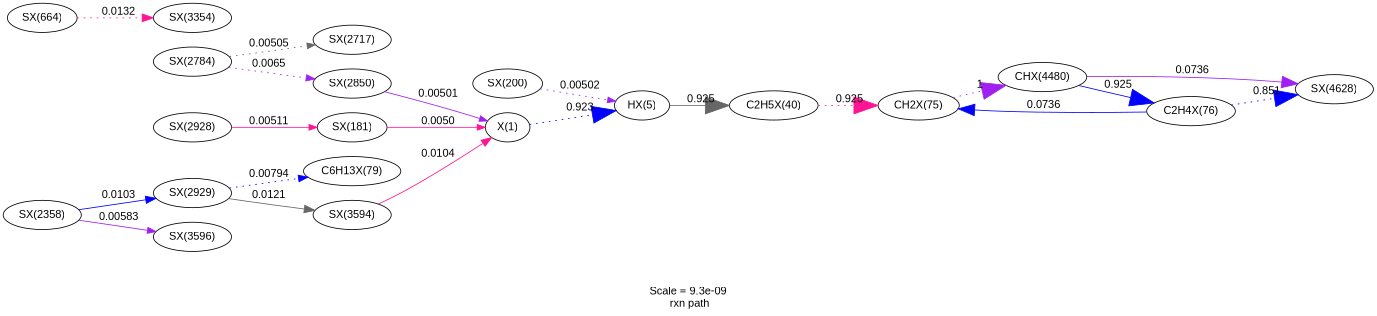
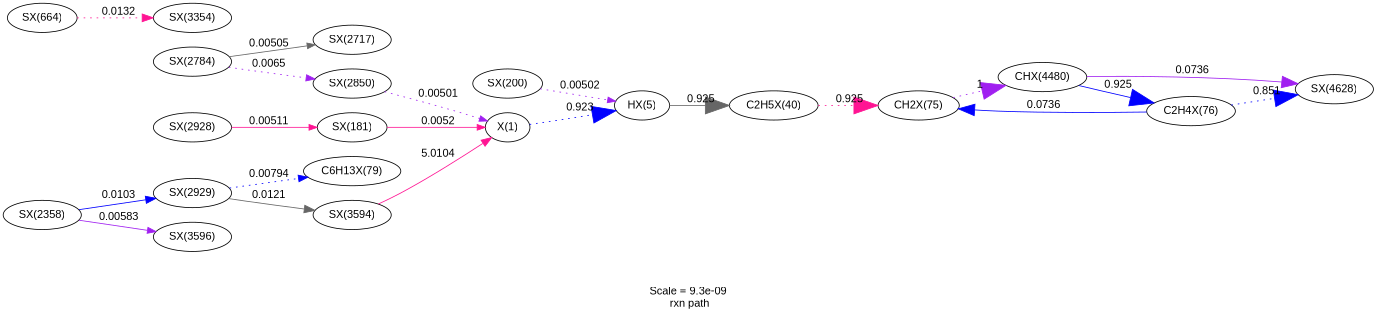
edge "SX(2784)" -> "SX(2717)": style dotted -> solid
edge "SX(2850)" -> "X(1)": style solid -> dotted
edge "SX(181)" -> "X(1)": label " 0.0050" -> " 0.0052"
edge "SX(3594)" -> "X(1)": label " 0.0104" -> " 5.0104"
